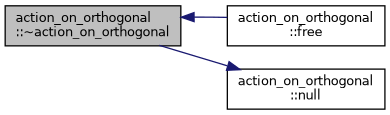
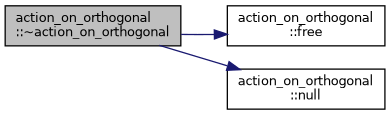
edge "action_on_orthogonal ::free" -> "action_on_orthogonal ::~action_on_orthogonal": reversed
